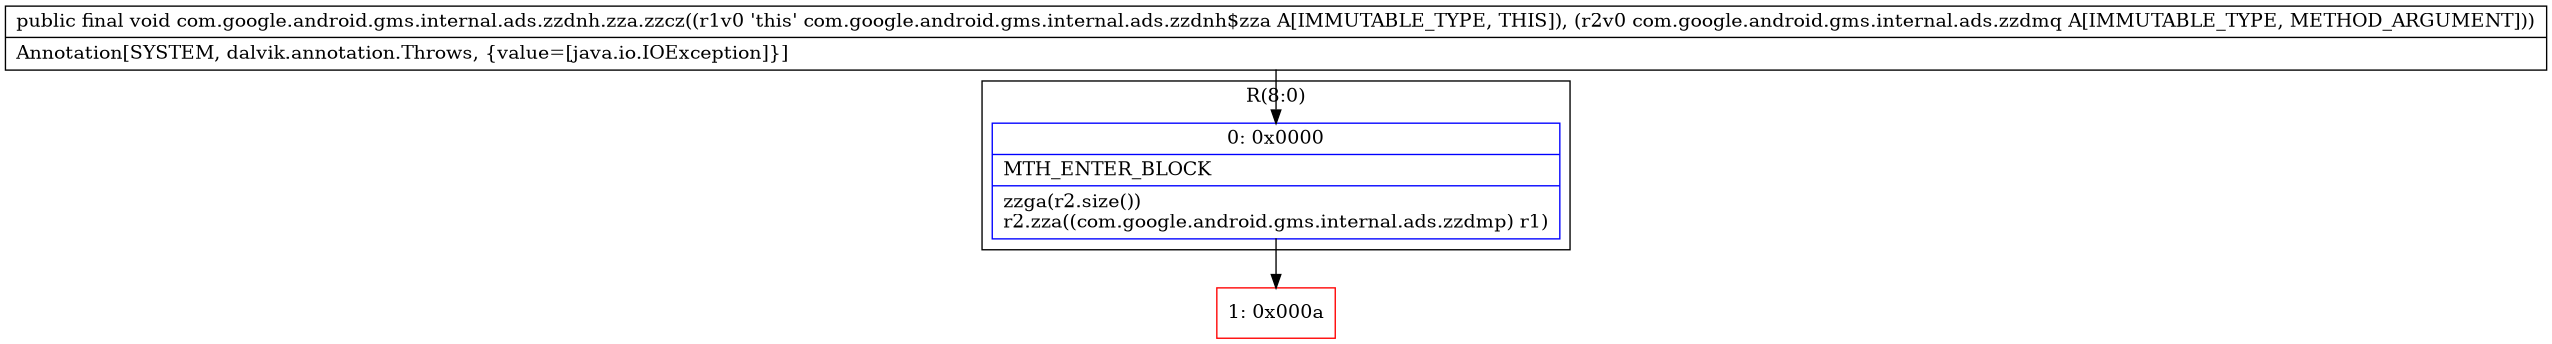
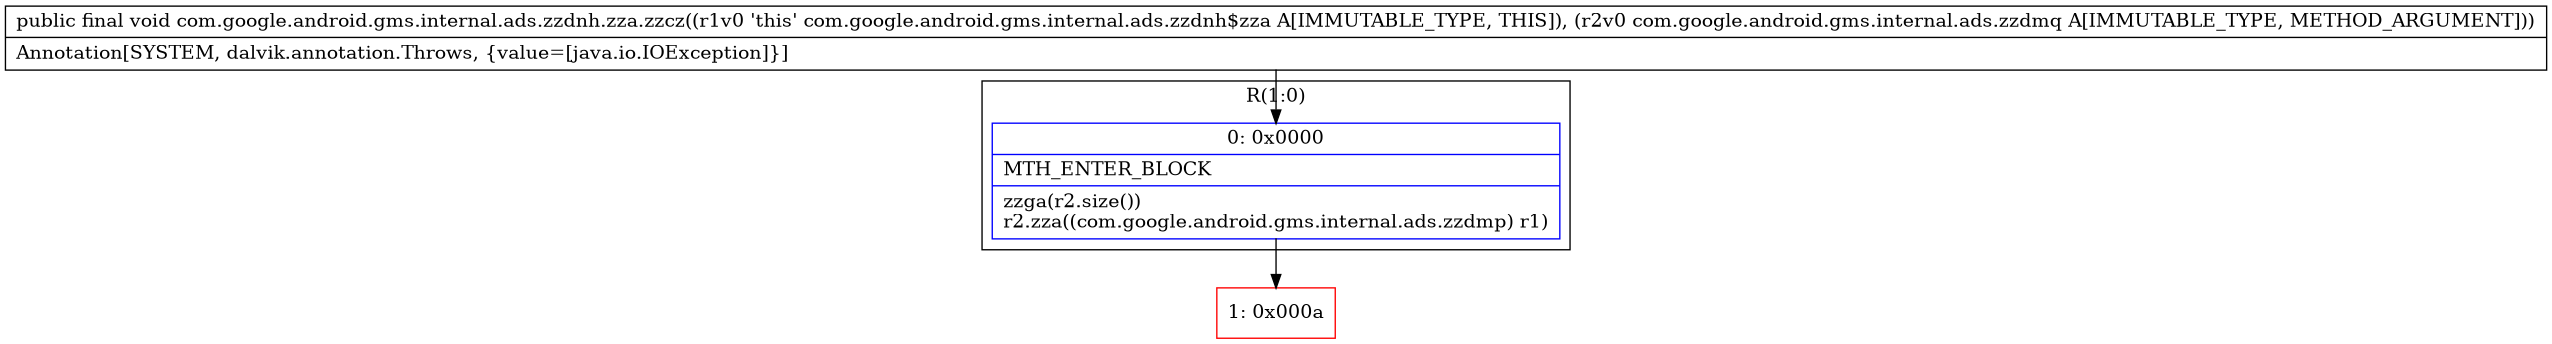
cluster "R(8:0)": label "R(8:0)" -> "R(1:0)"
